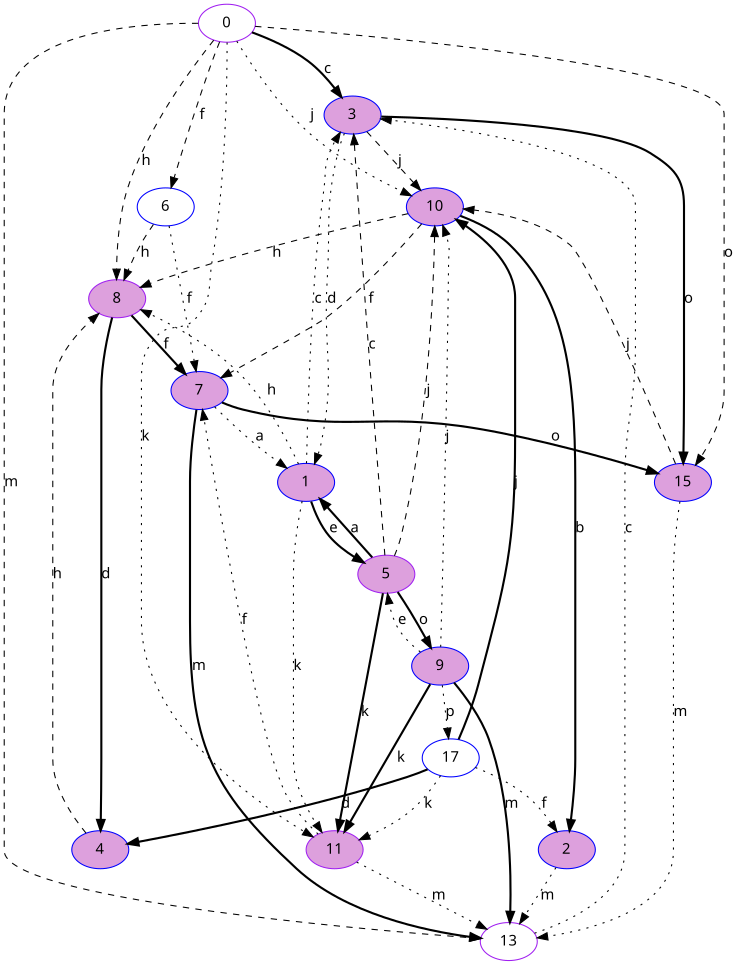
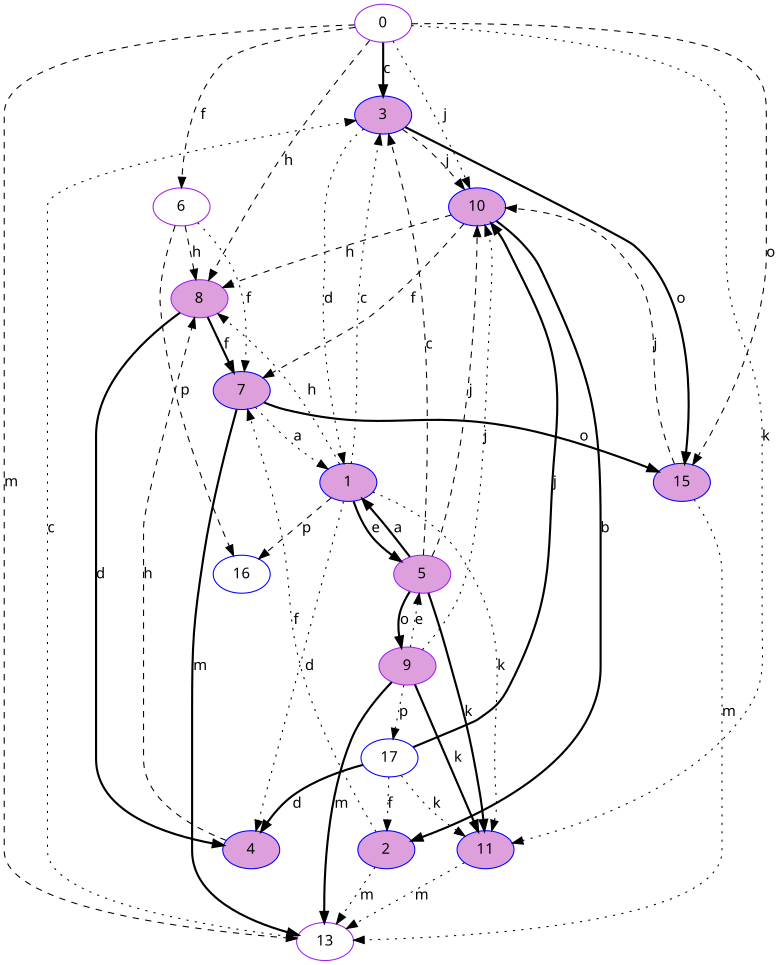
node "6": color blue -> purple
node "16": added
edge "11" -> "7": now "2" -> "7"
edge "1" -> "4": added, label "d"
node "9": color blue -> purple
node "11": color purple -> blue
